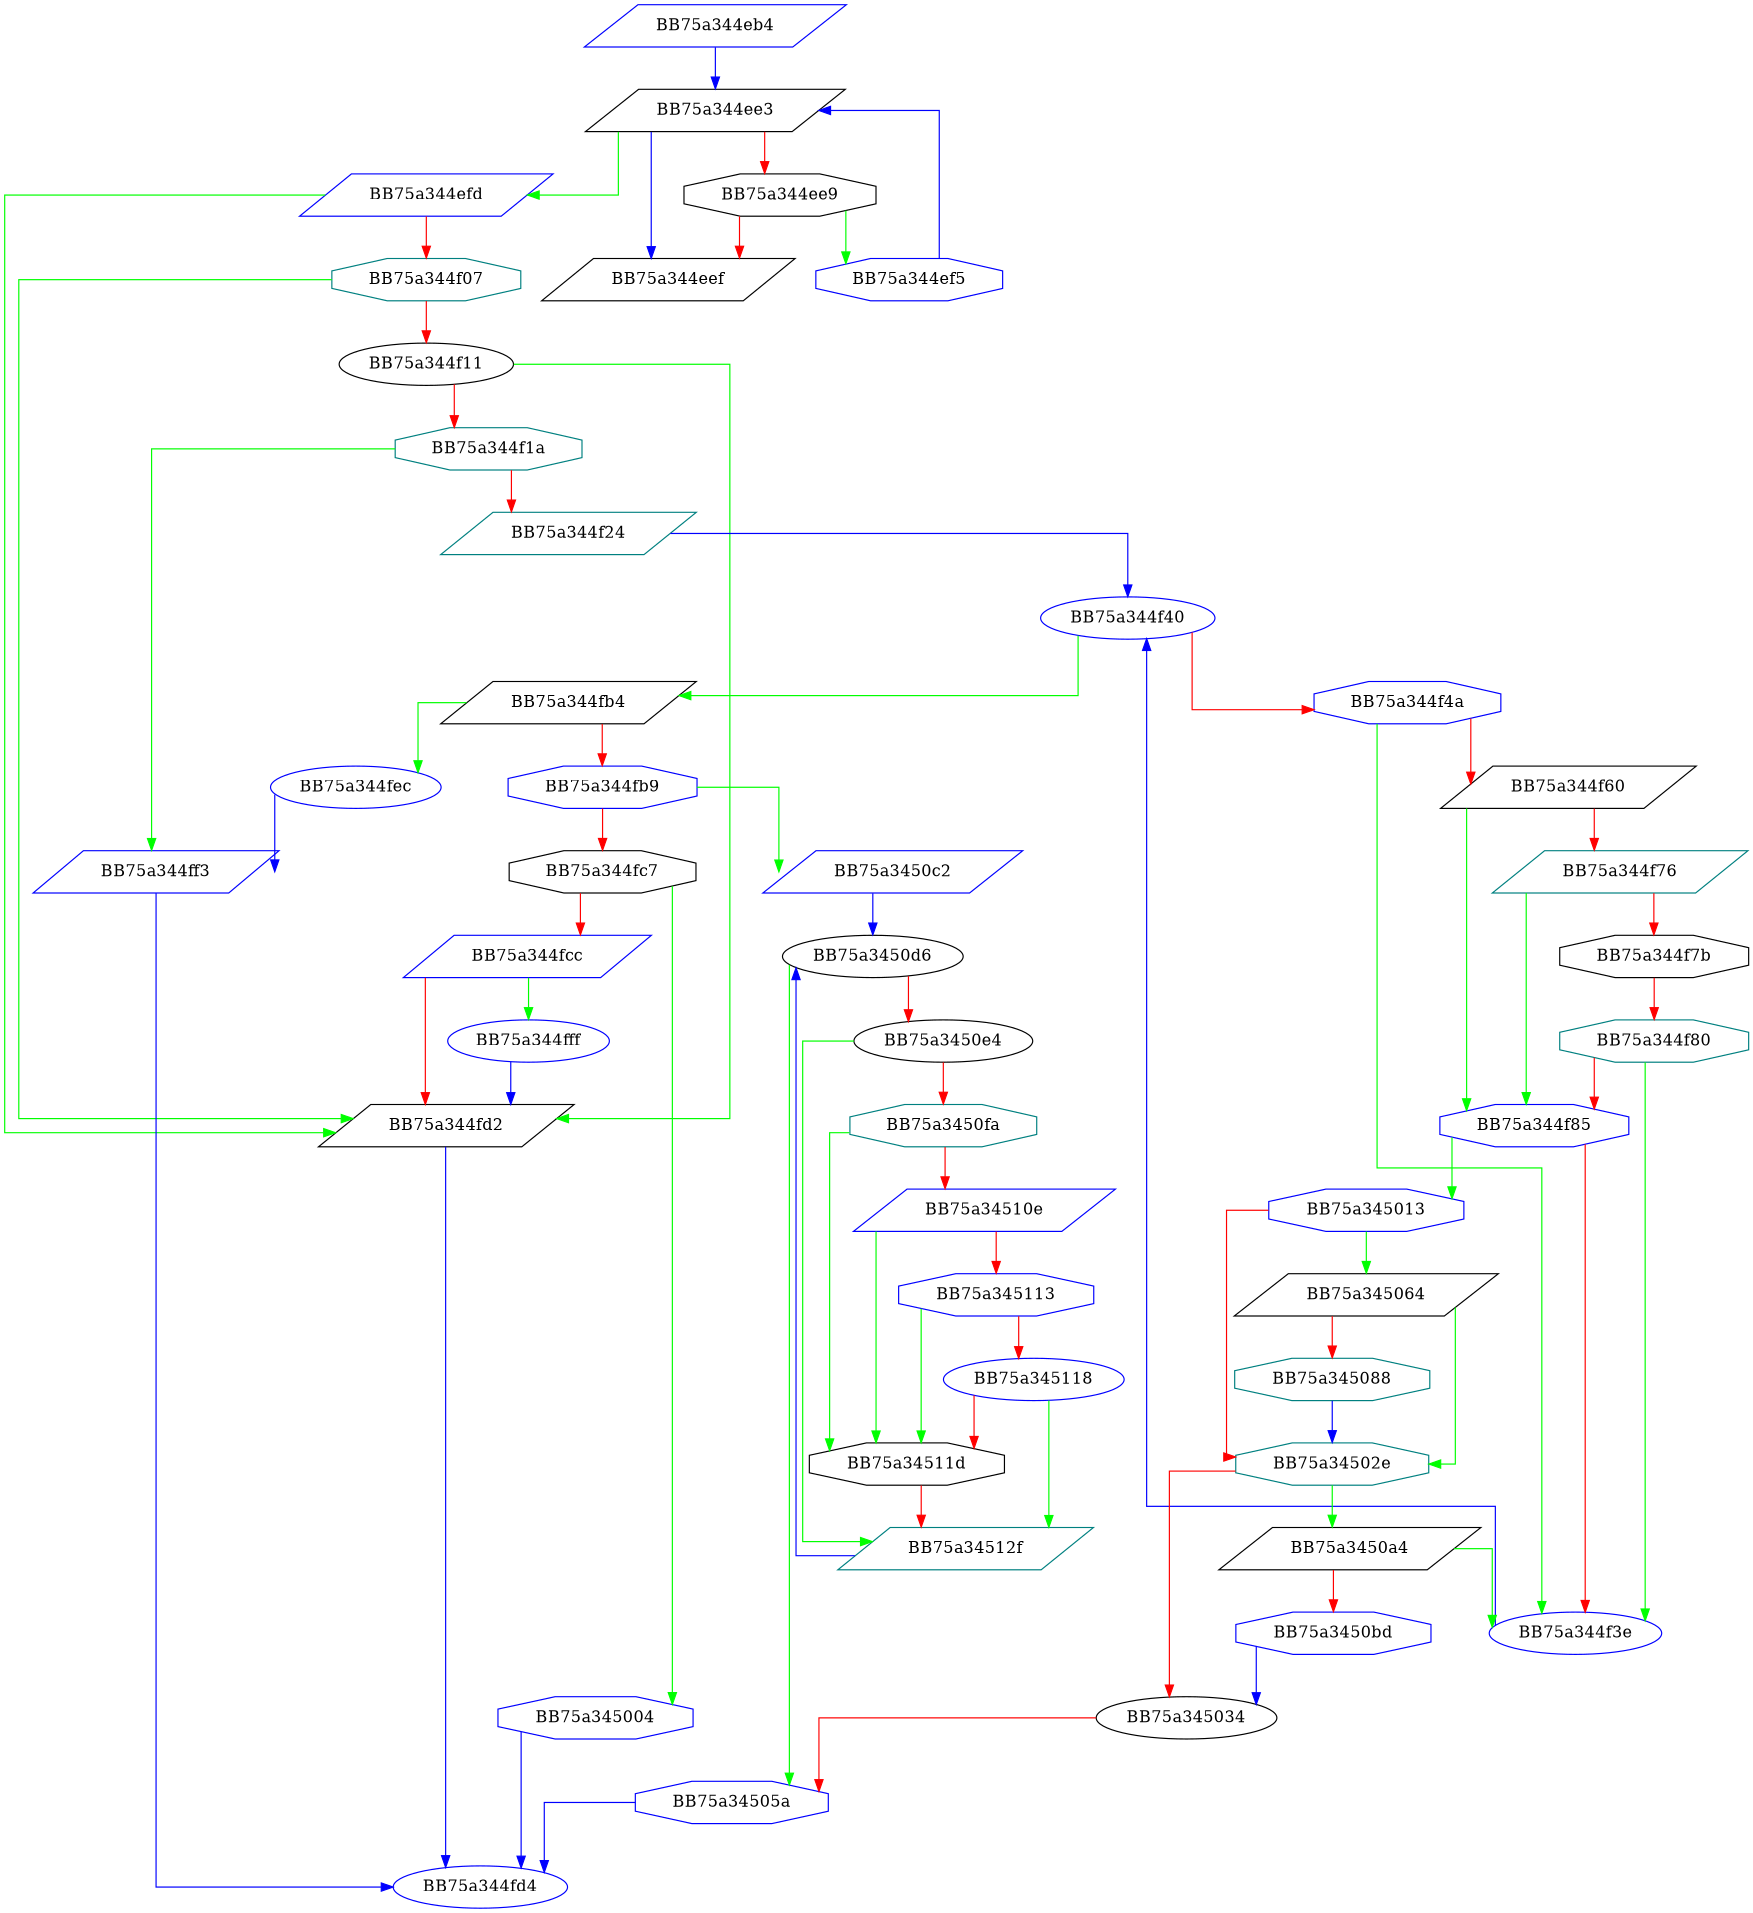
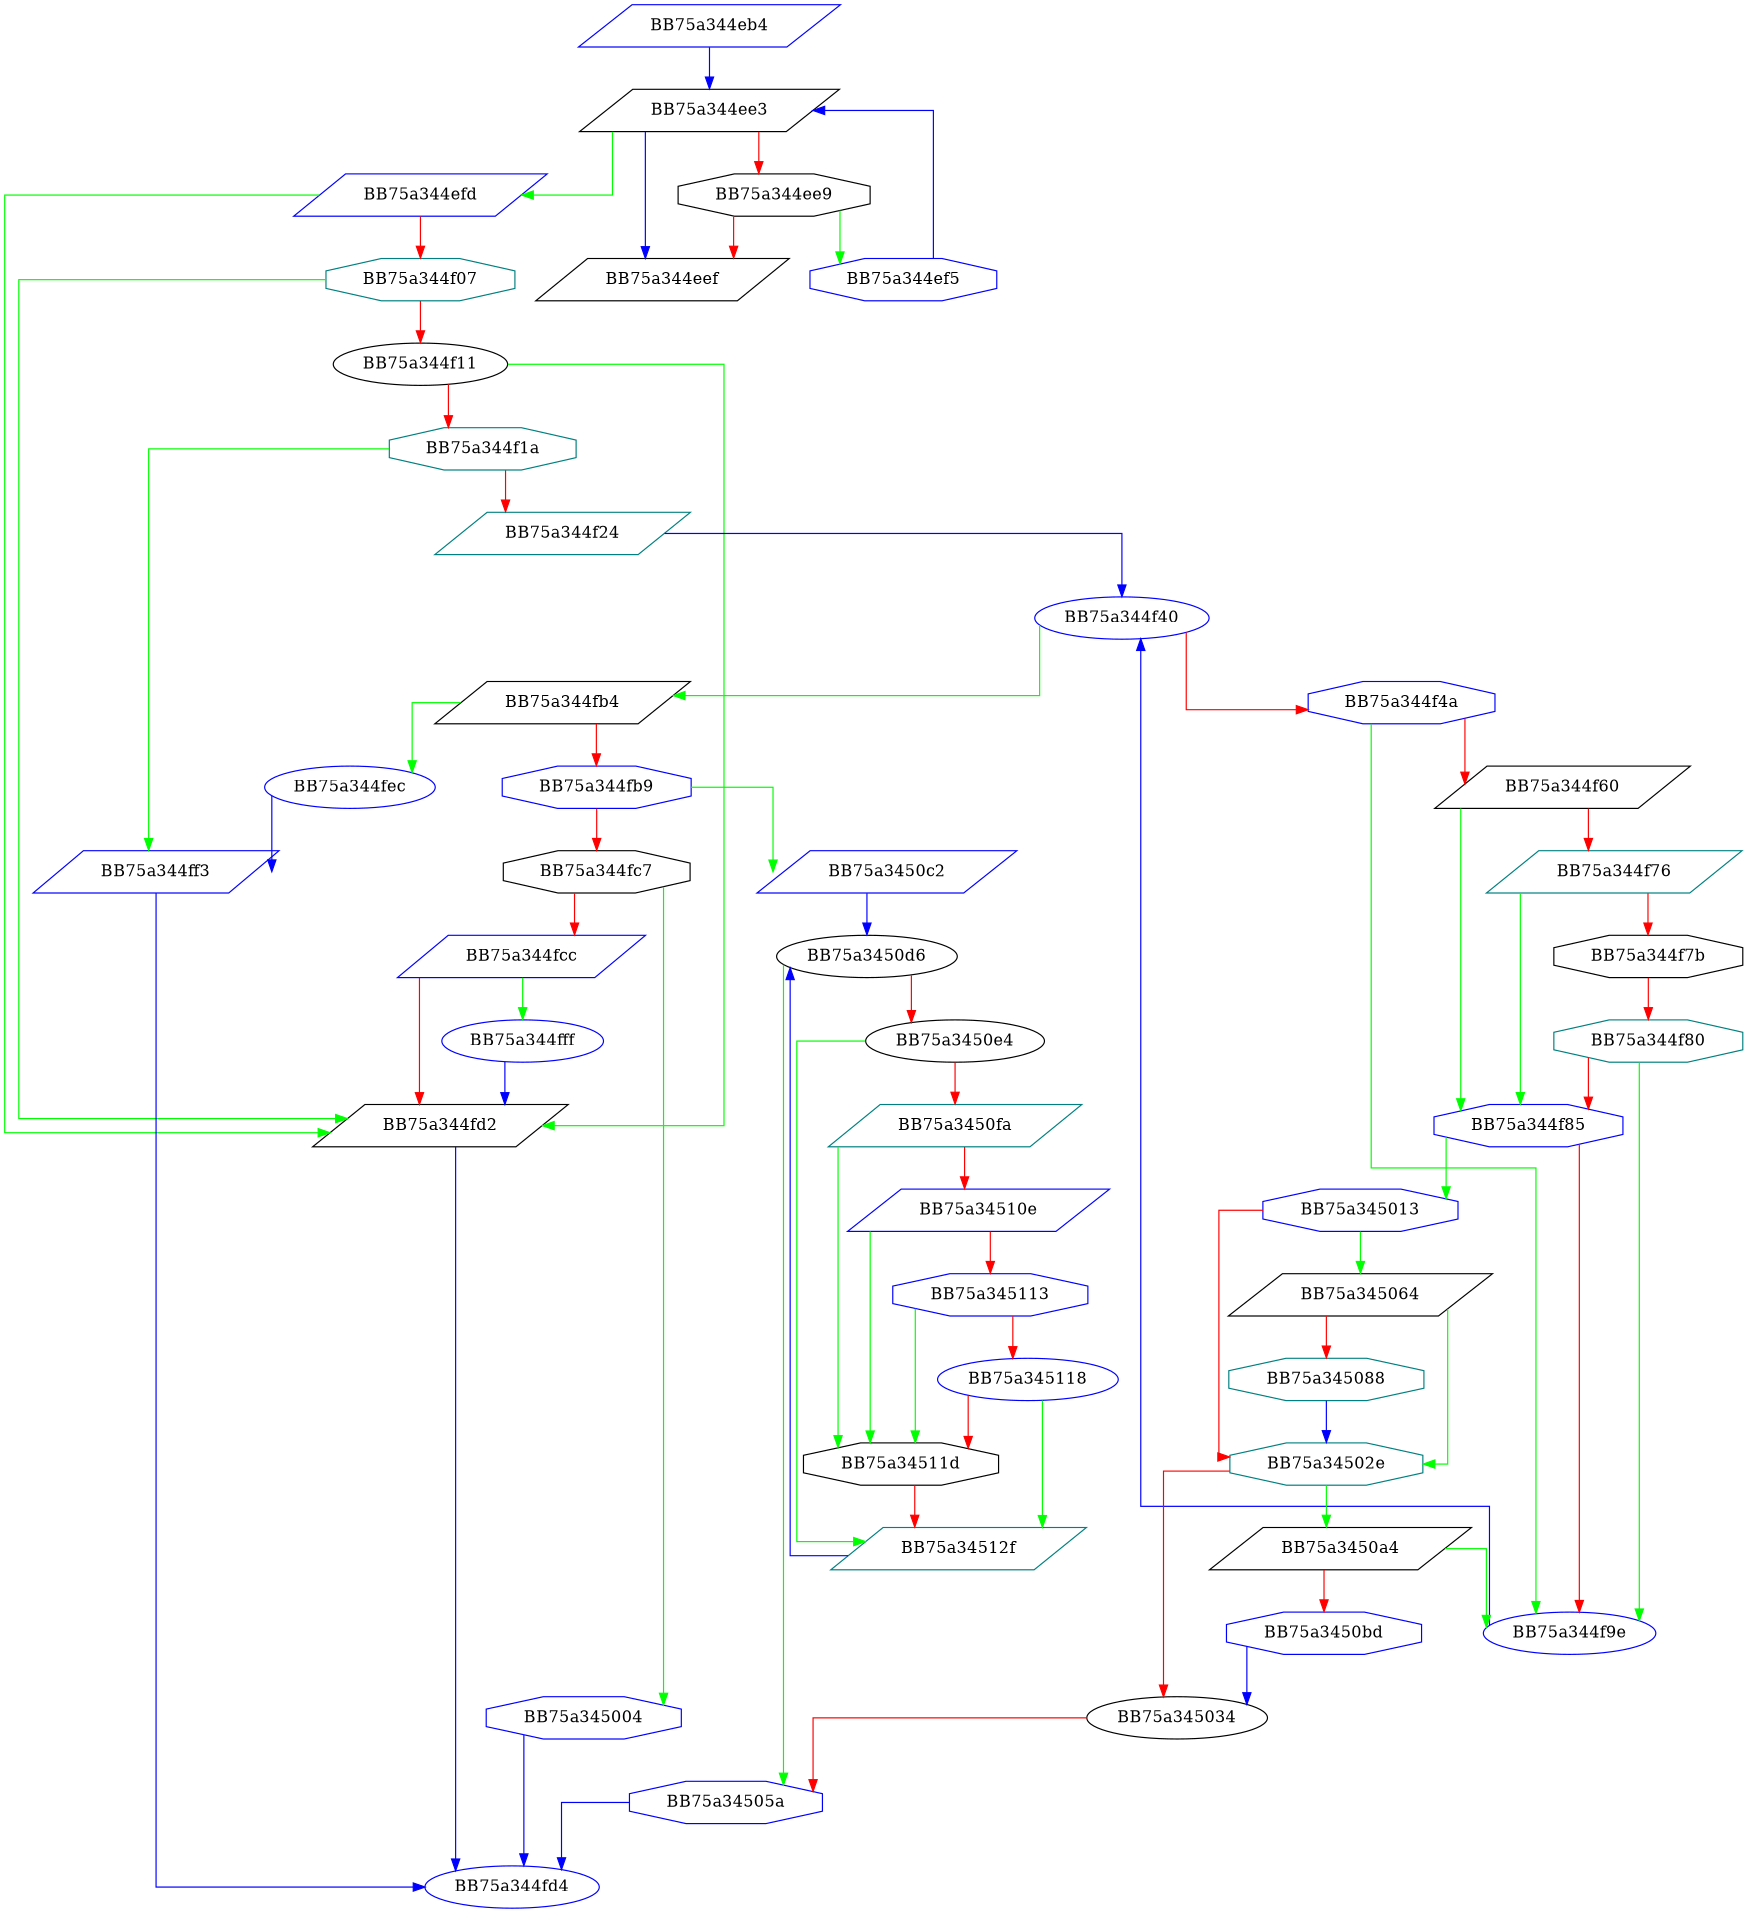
node "BB75a3450fa": shape octagon -> parallelogram
node "BB75a344f3e": label "BB75a344f3e" -> "BB75a344f9e"
